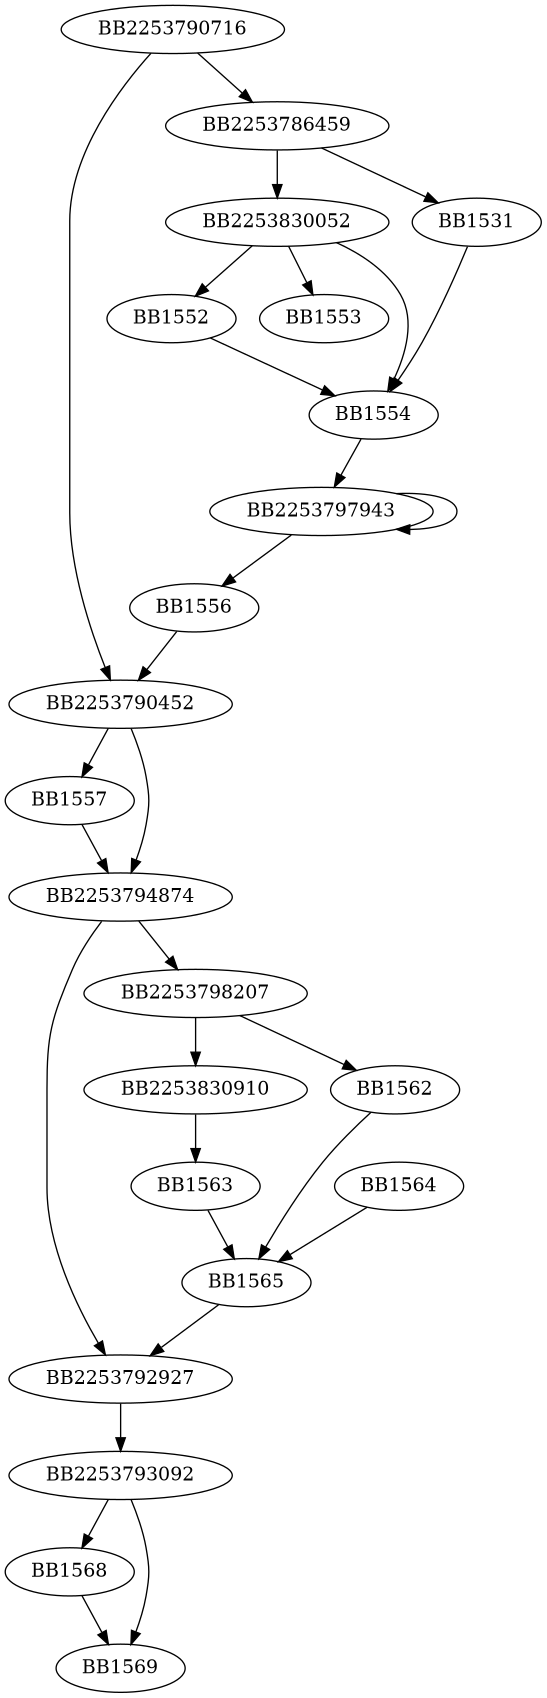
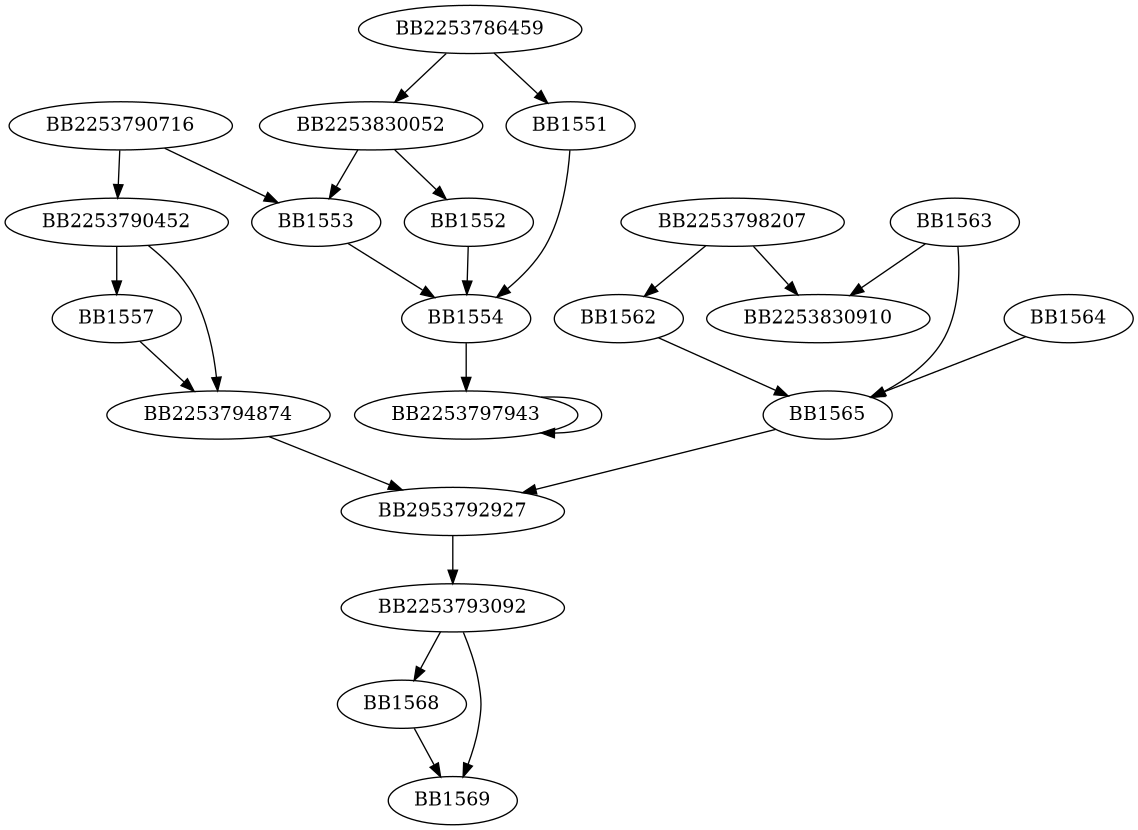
edge "BB2253790716" -> "BB2253786459": now "BB2253790716" -> "BB1553"
node "BB1531": label "BB1531" -> "BB1551"
edge "BB2253830052" -> "BB1554": now "BB1553" -> "BB1554"
node "BB1556": removed
edge "BB2253794874" -> "BB2253798207": removed
edge "BB2253830910" -> "BB1563": reversed
node "BB2253792927": label "BB2253792927" -> "BB2953792927"
